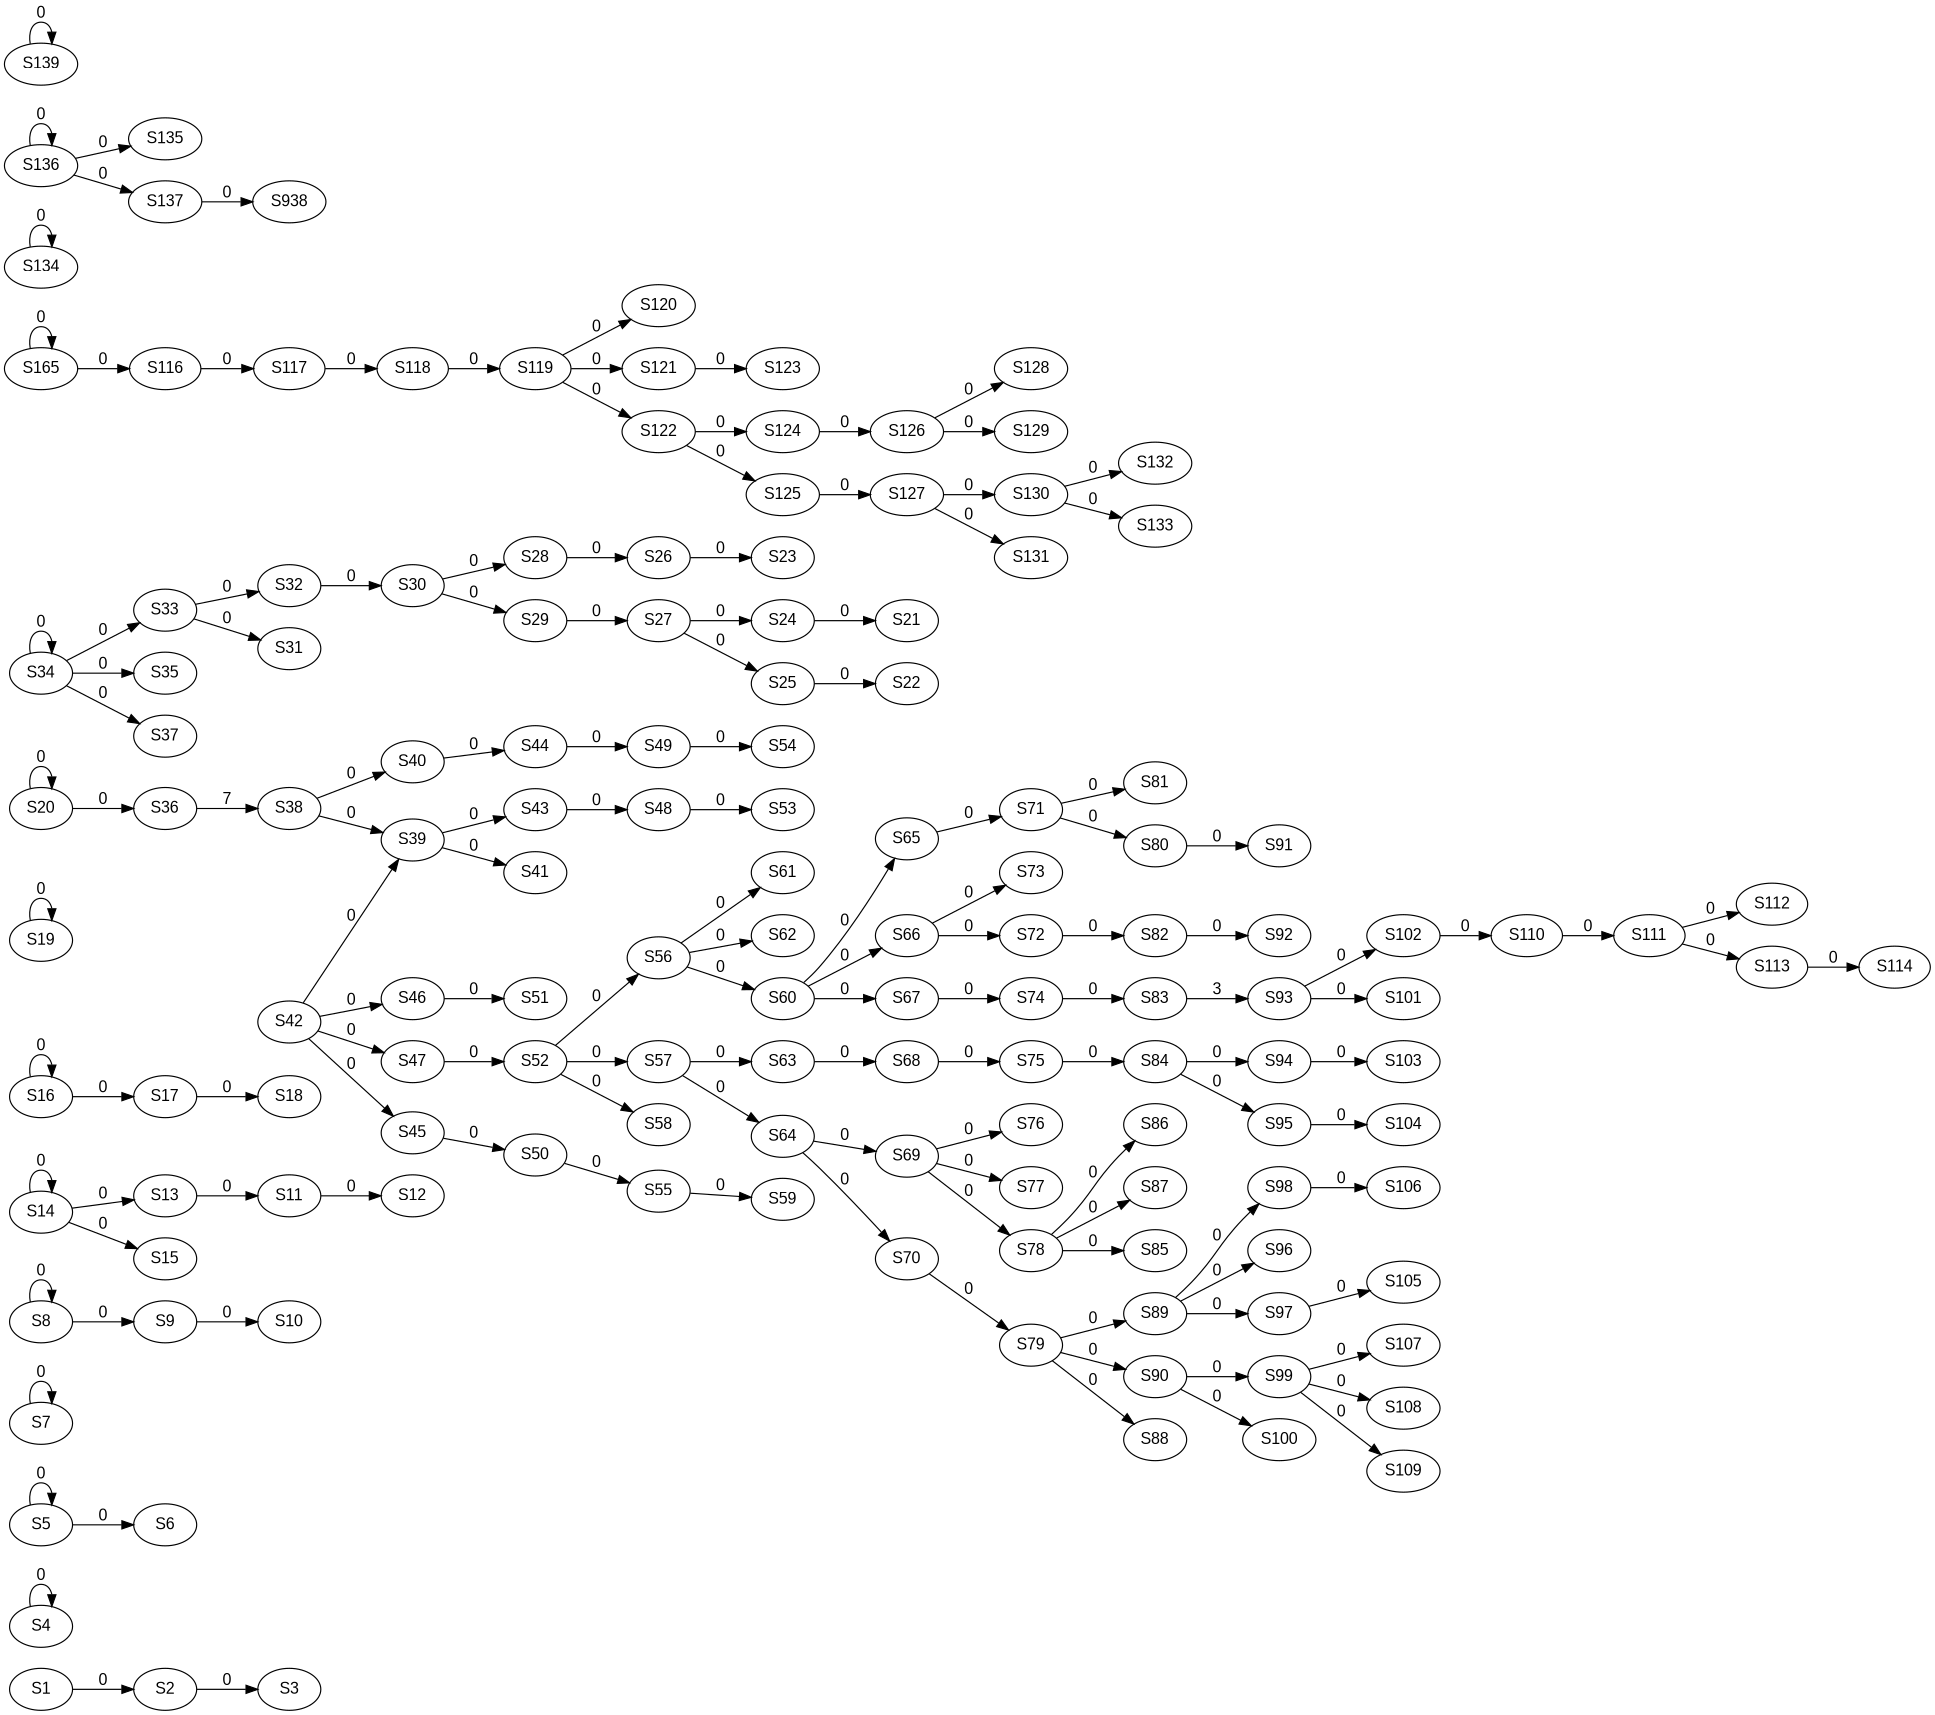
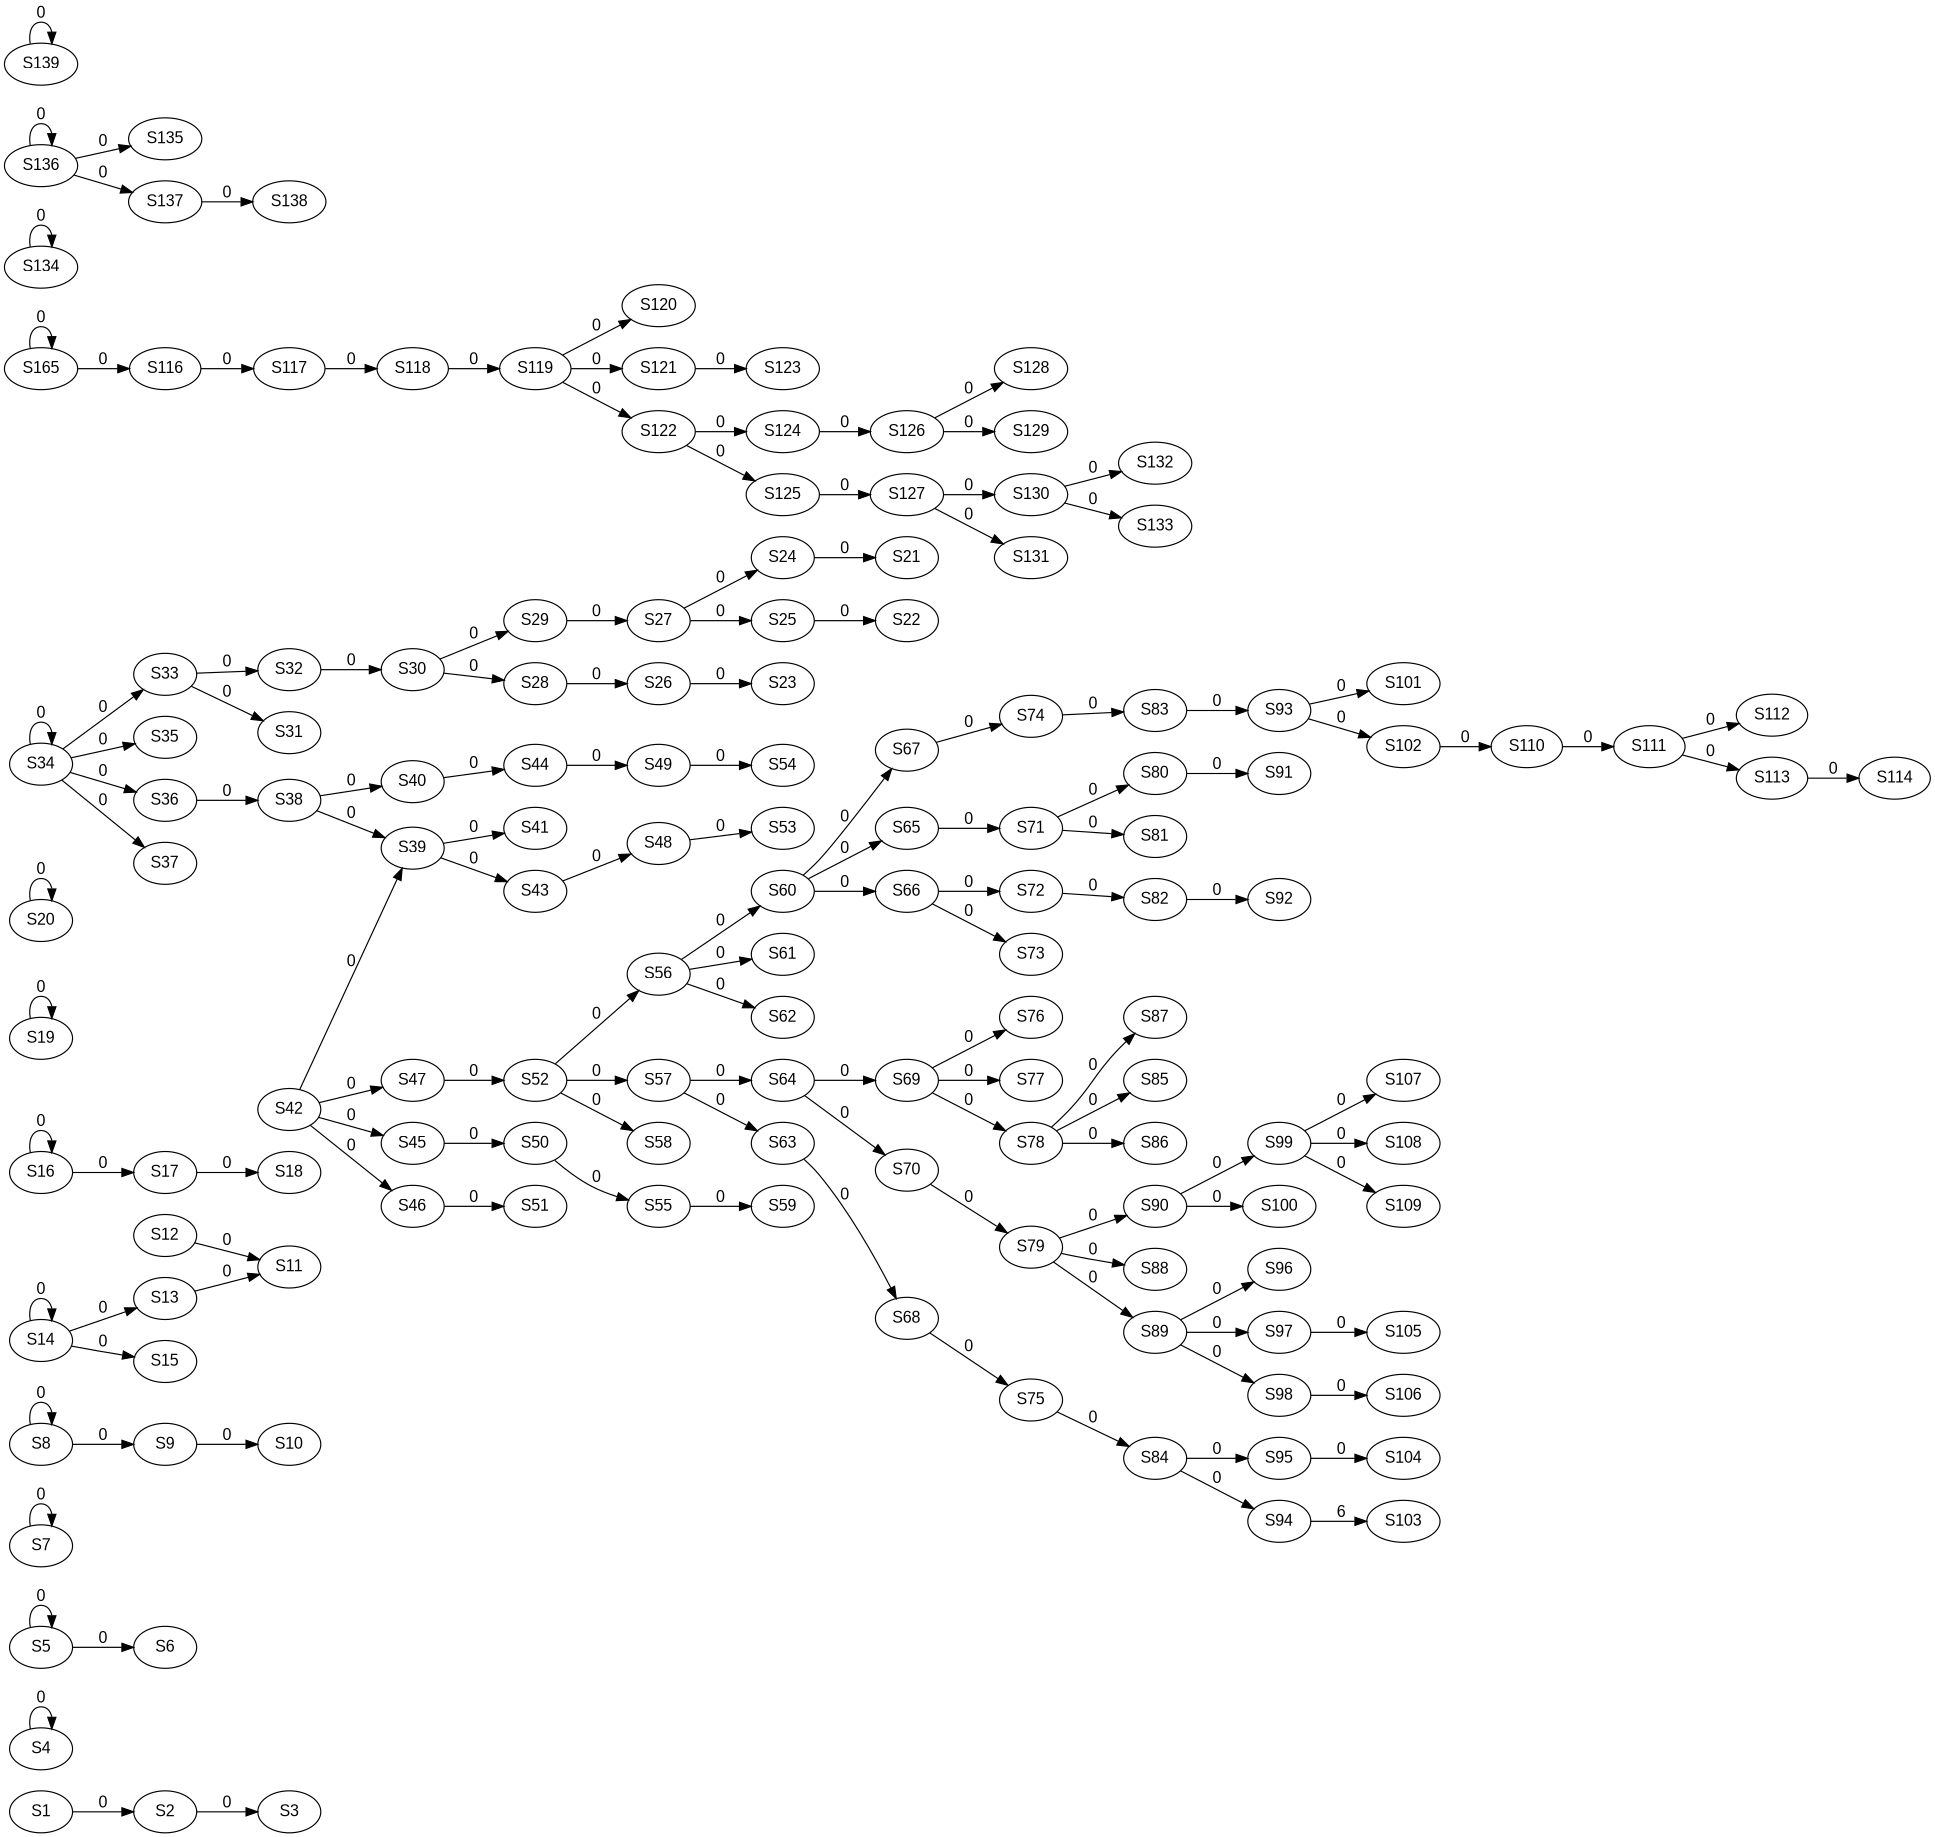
node "S938": label "S938" -> "S138"
edge "S36" -> "S38": label "7" -> "0"
edge "S20" -> "S36": now "S34" -> "S36"
edge "S83" -> "S93": label "3" -> "0"
edge "S94" -> "S103": label "0" -> "6"
edge "S11" -> "S12": reversed
